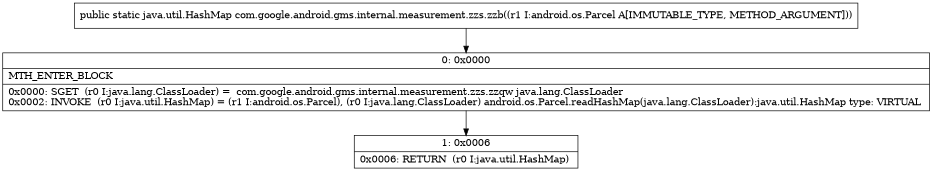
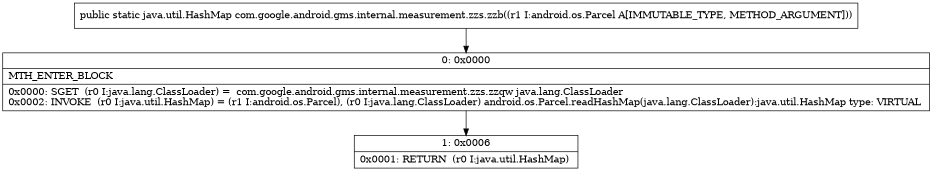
node "1: 0x0006": text "0x0006: RETURN  (r0 I:java.util.HashMap)" -> "0x0001: RETURN  (r0 I:java.util.HashMap)"
